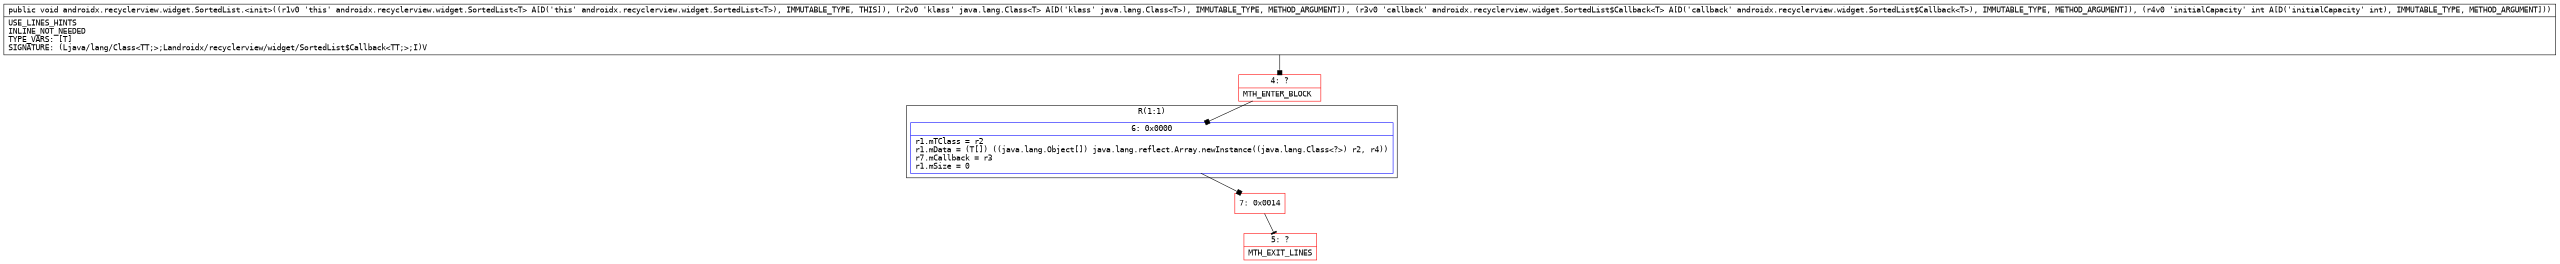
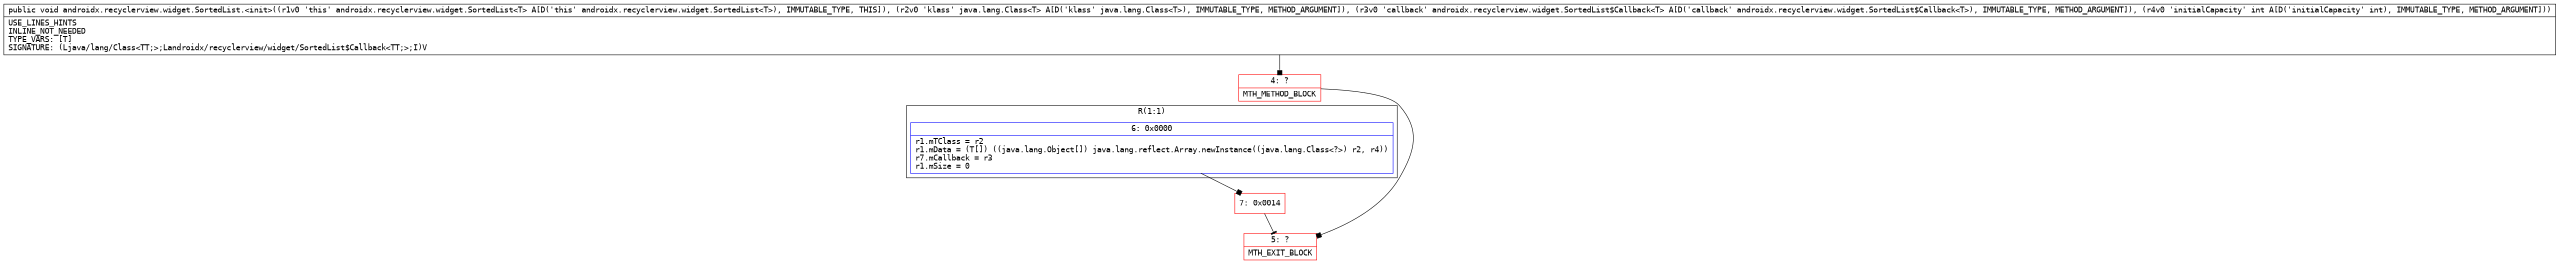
node "4: ?": text "MTH_ENTER_BLOCK" -> "MTH_METHOD_BLOCK"
edge "4: ?" -> "6: 0x0000": now "4: ?" -> "5: ?"
node "5: ?": text "MTH_EXIT_LINES" -> "MTH_EXIT_BLOCK"
